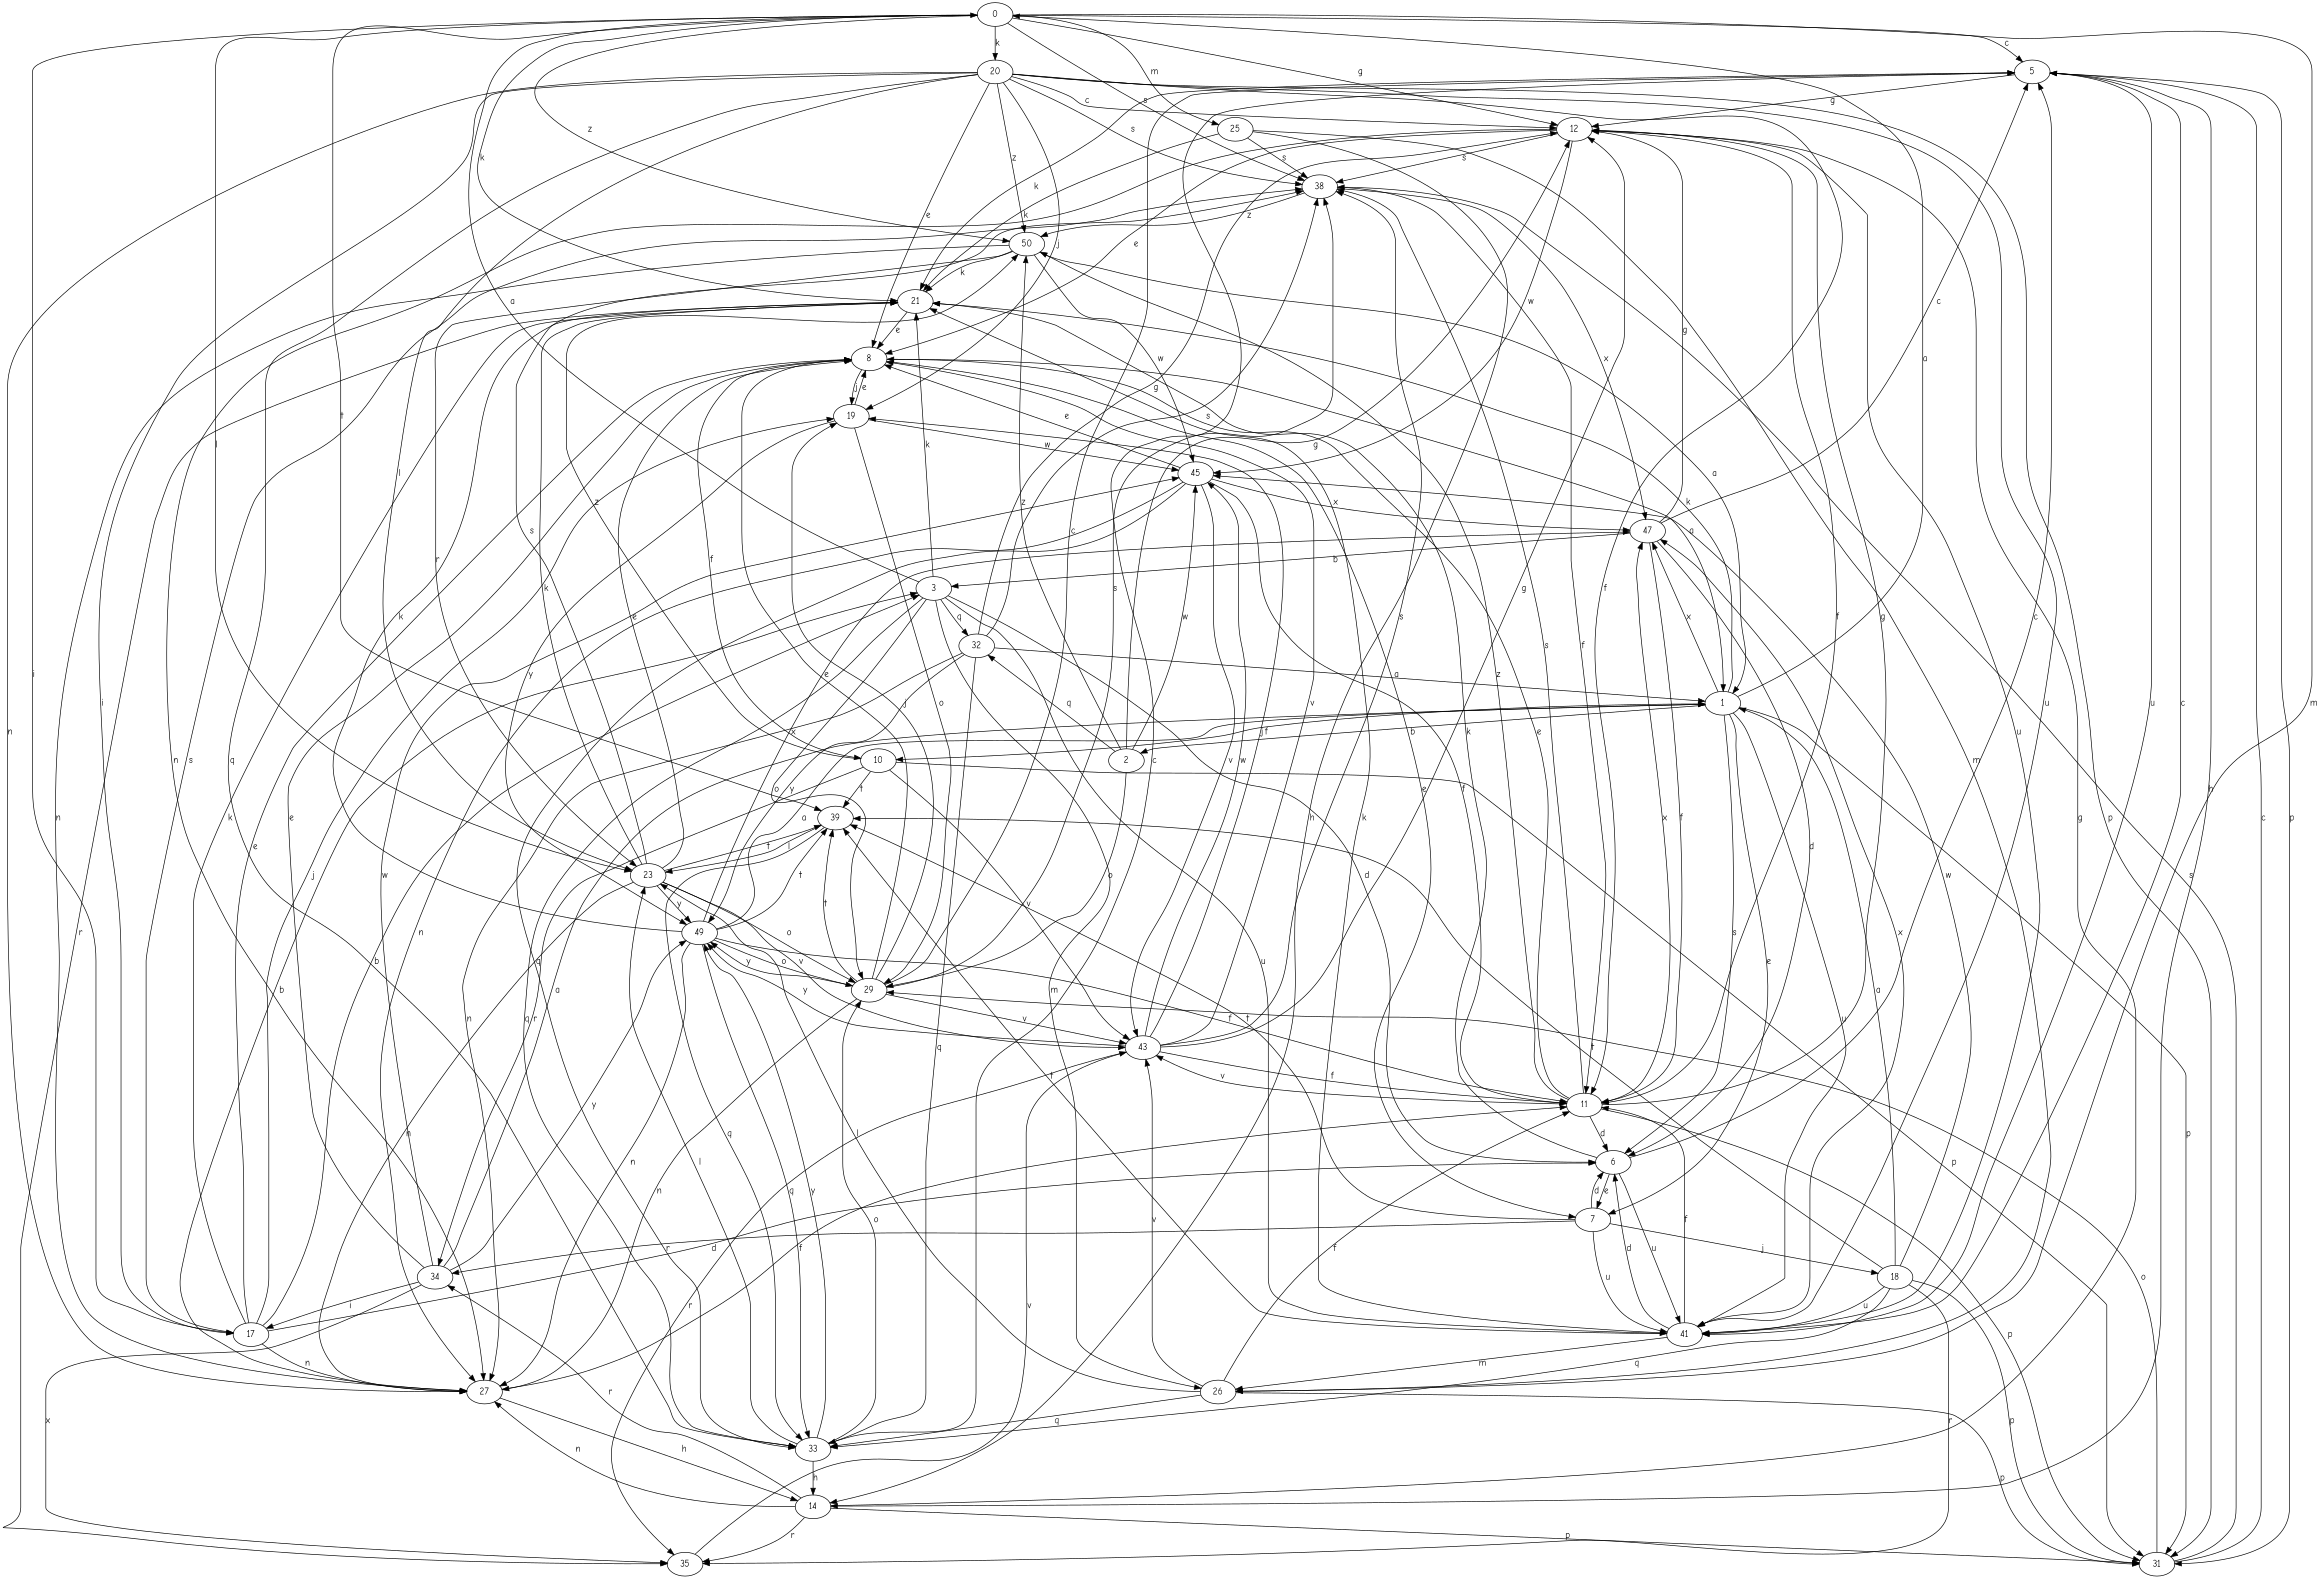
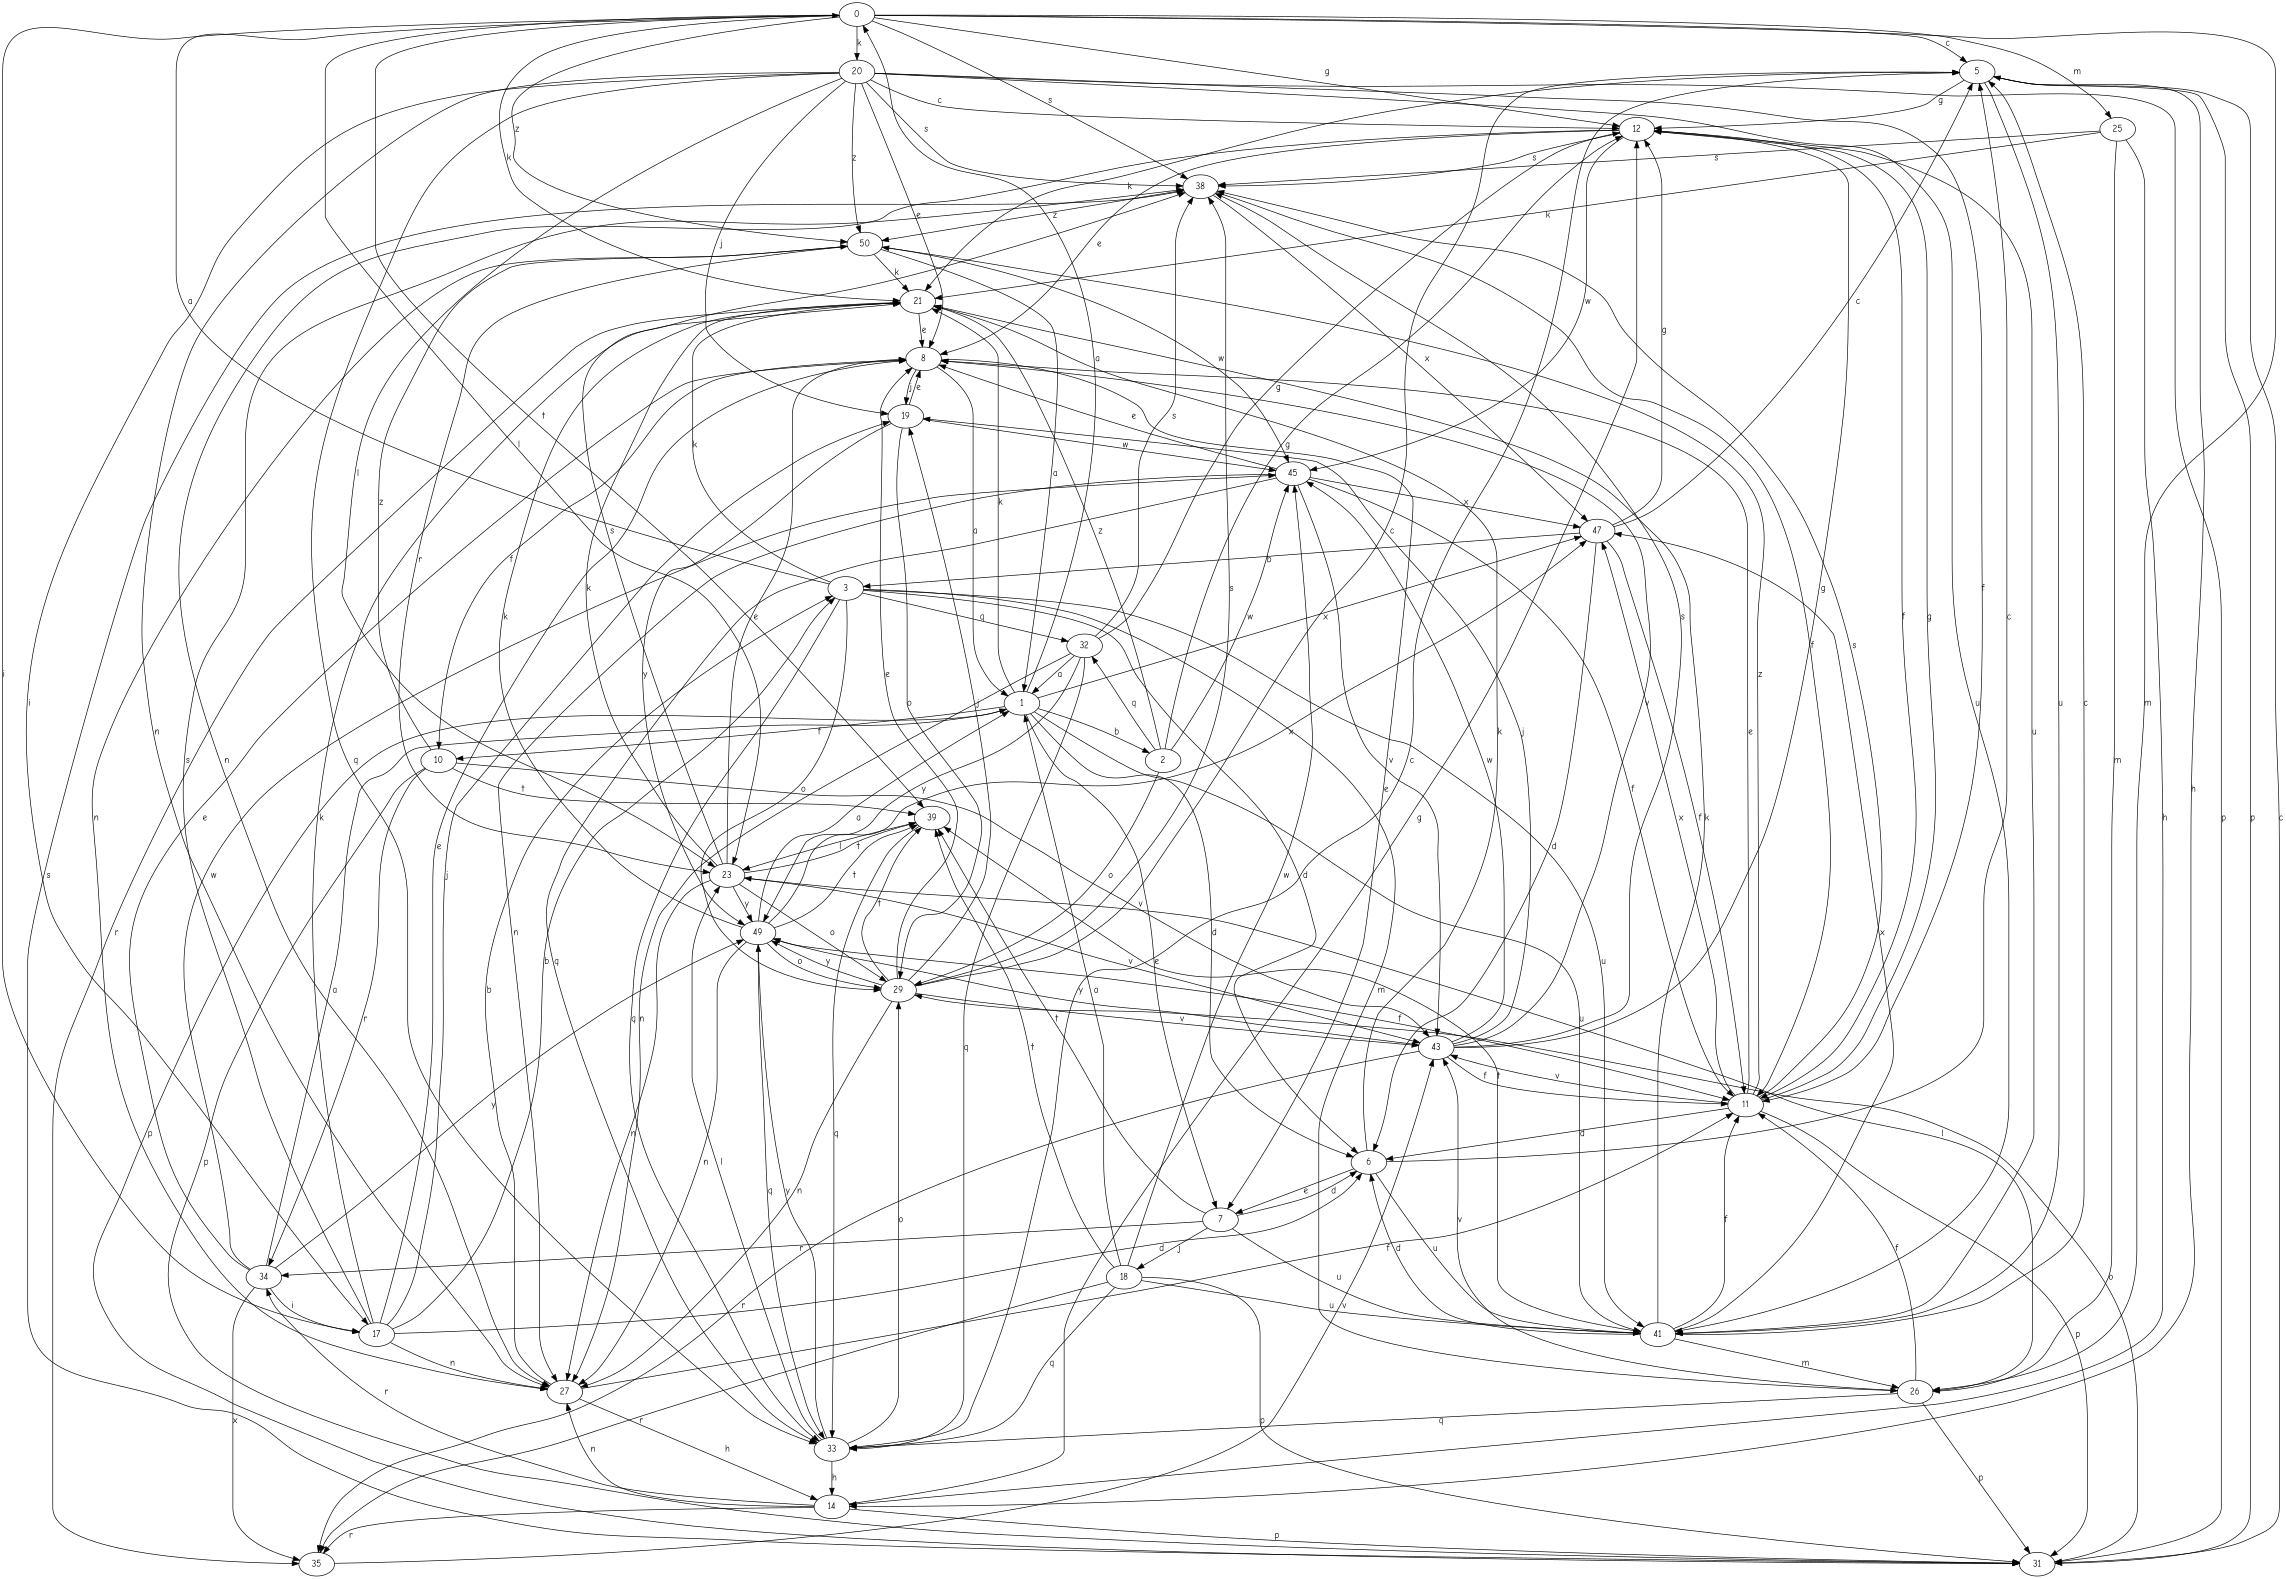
edge "2" -> "50": now "2" -> "21"
edge "1" -> "6": label "s" -> "d"
